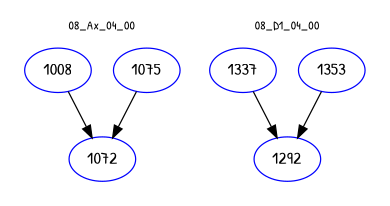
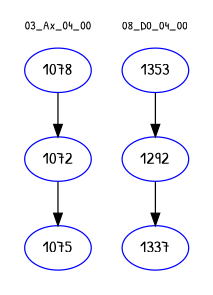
cluster "08_Ax_04_00": label "08_Ax_04_00" -> "03_Ax_04_00"
cluster "08_D1_04_00": label "08_D1_04_00" -> "08_D0_04_00"
node "1008": label "1008" -> "1078"
edge "1075" -> "1072": reversed
edge "1337" -> "1292": reversed
